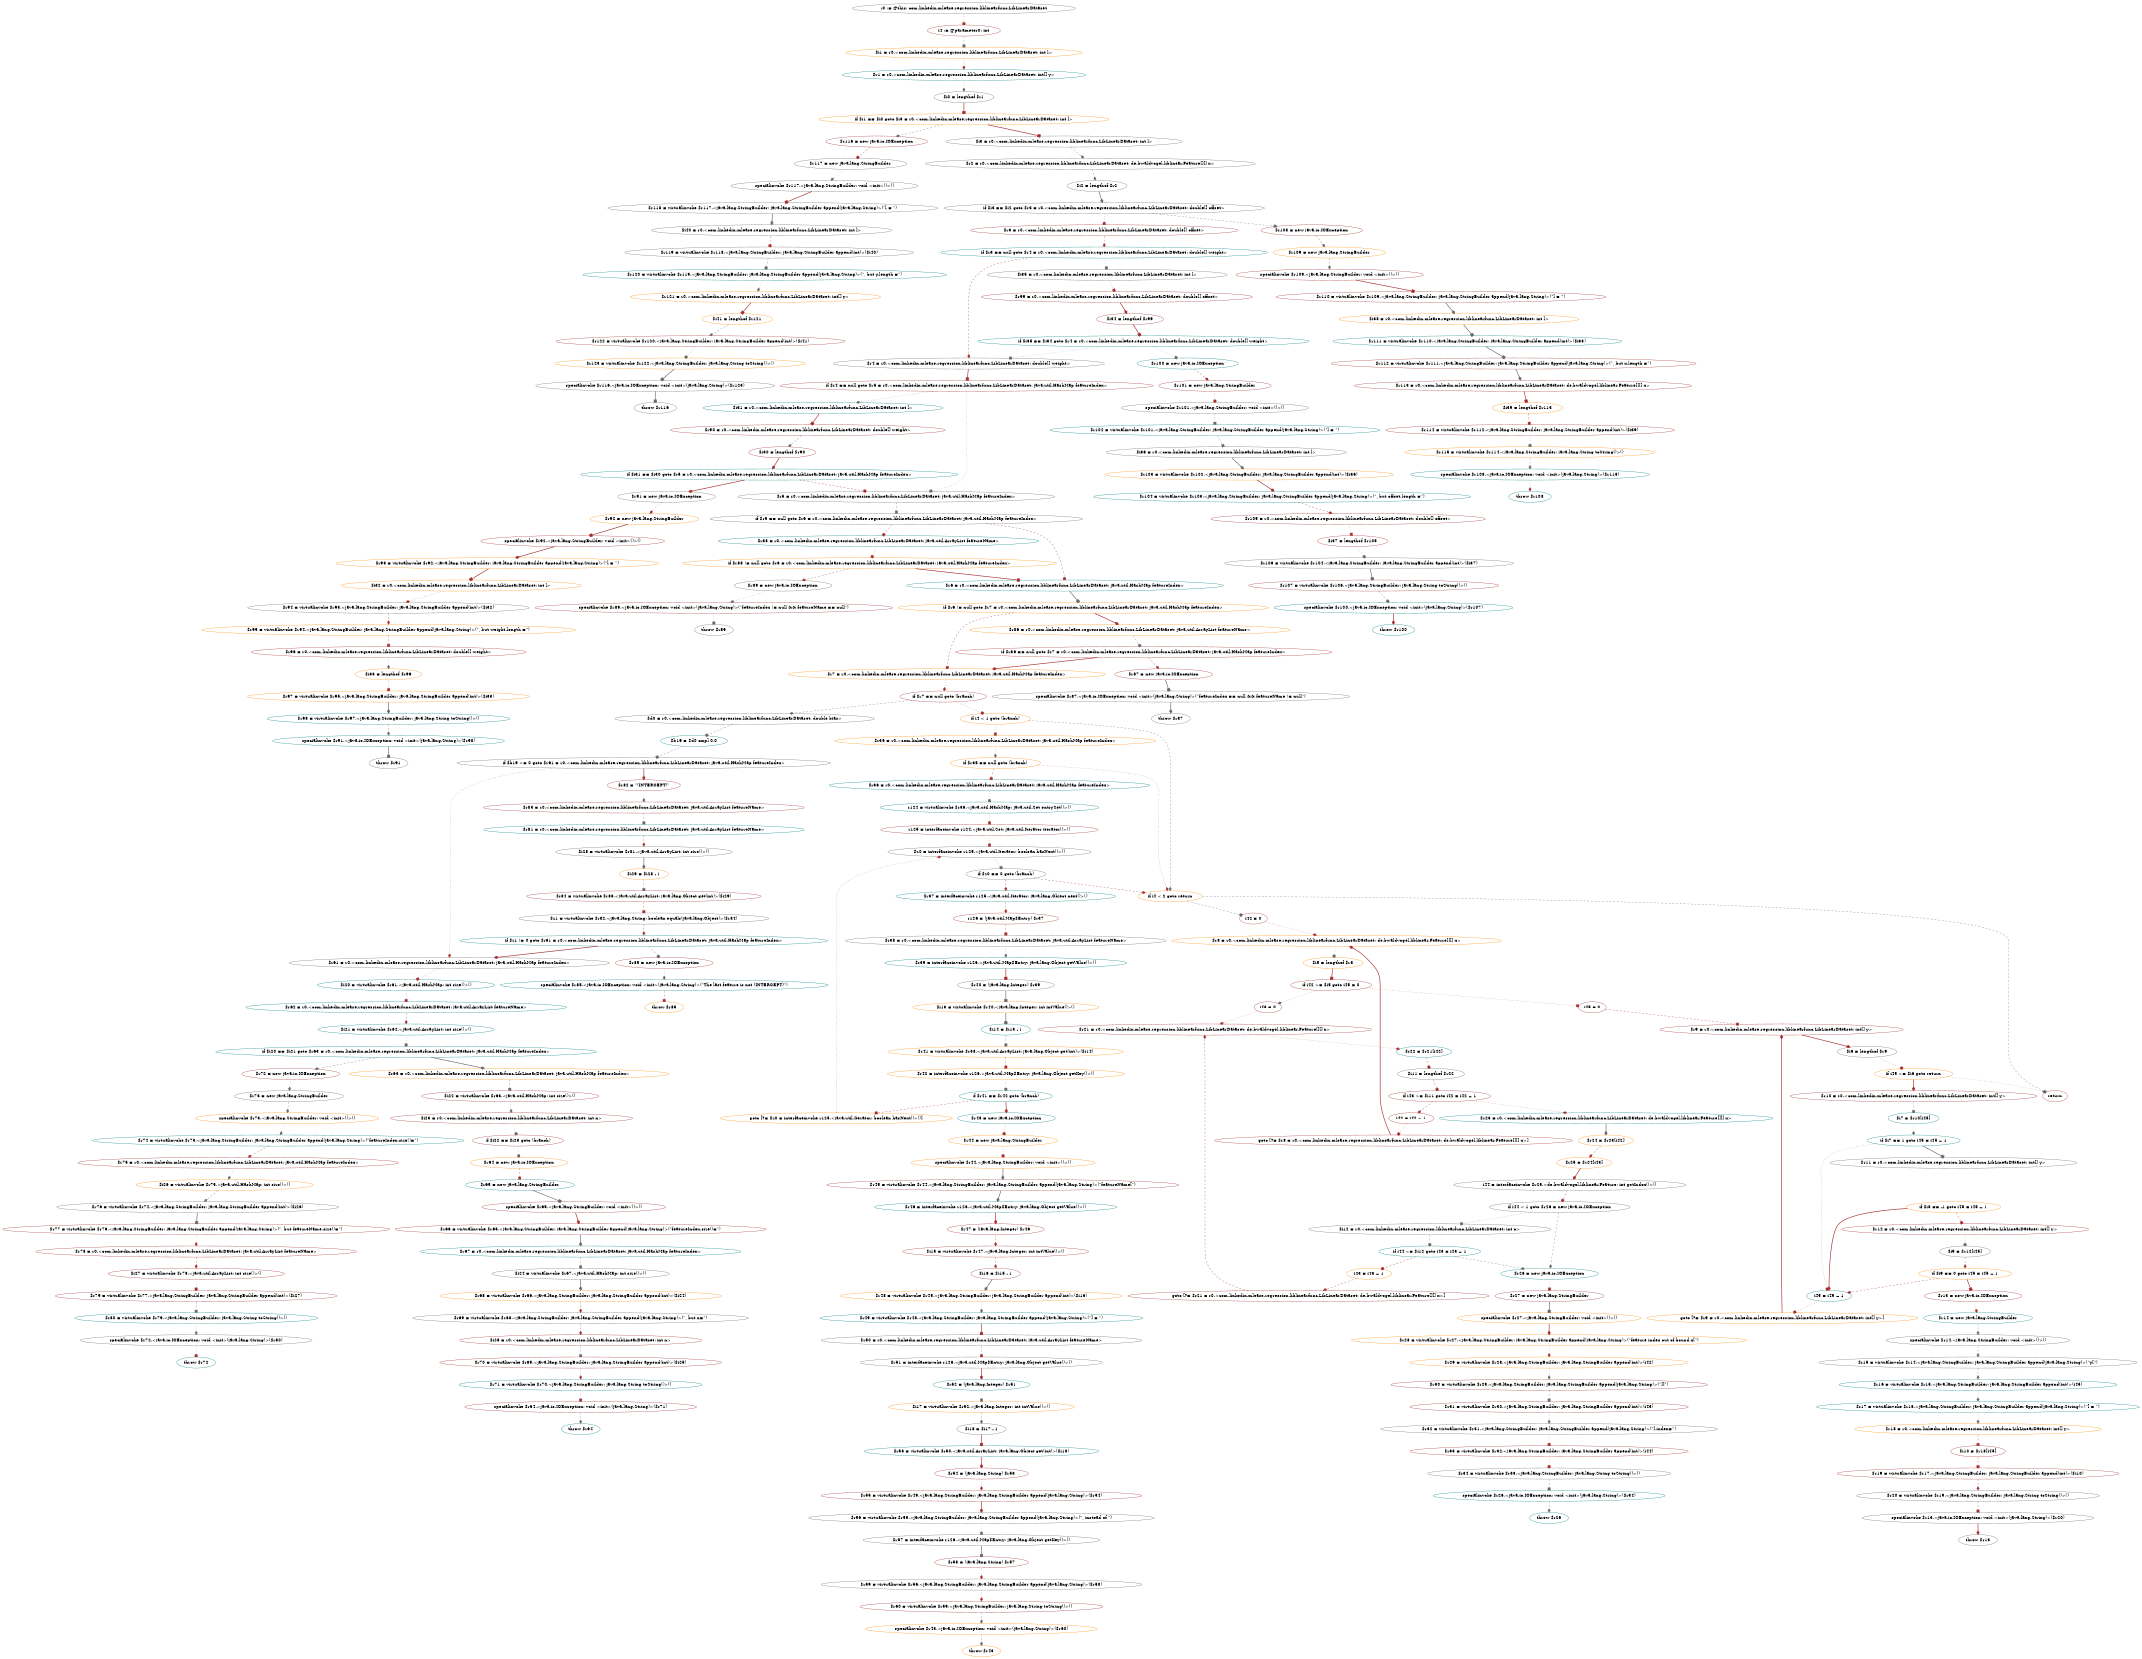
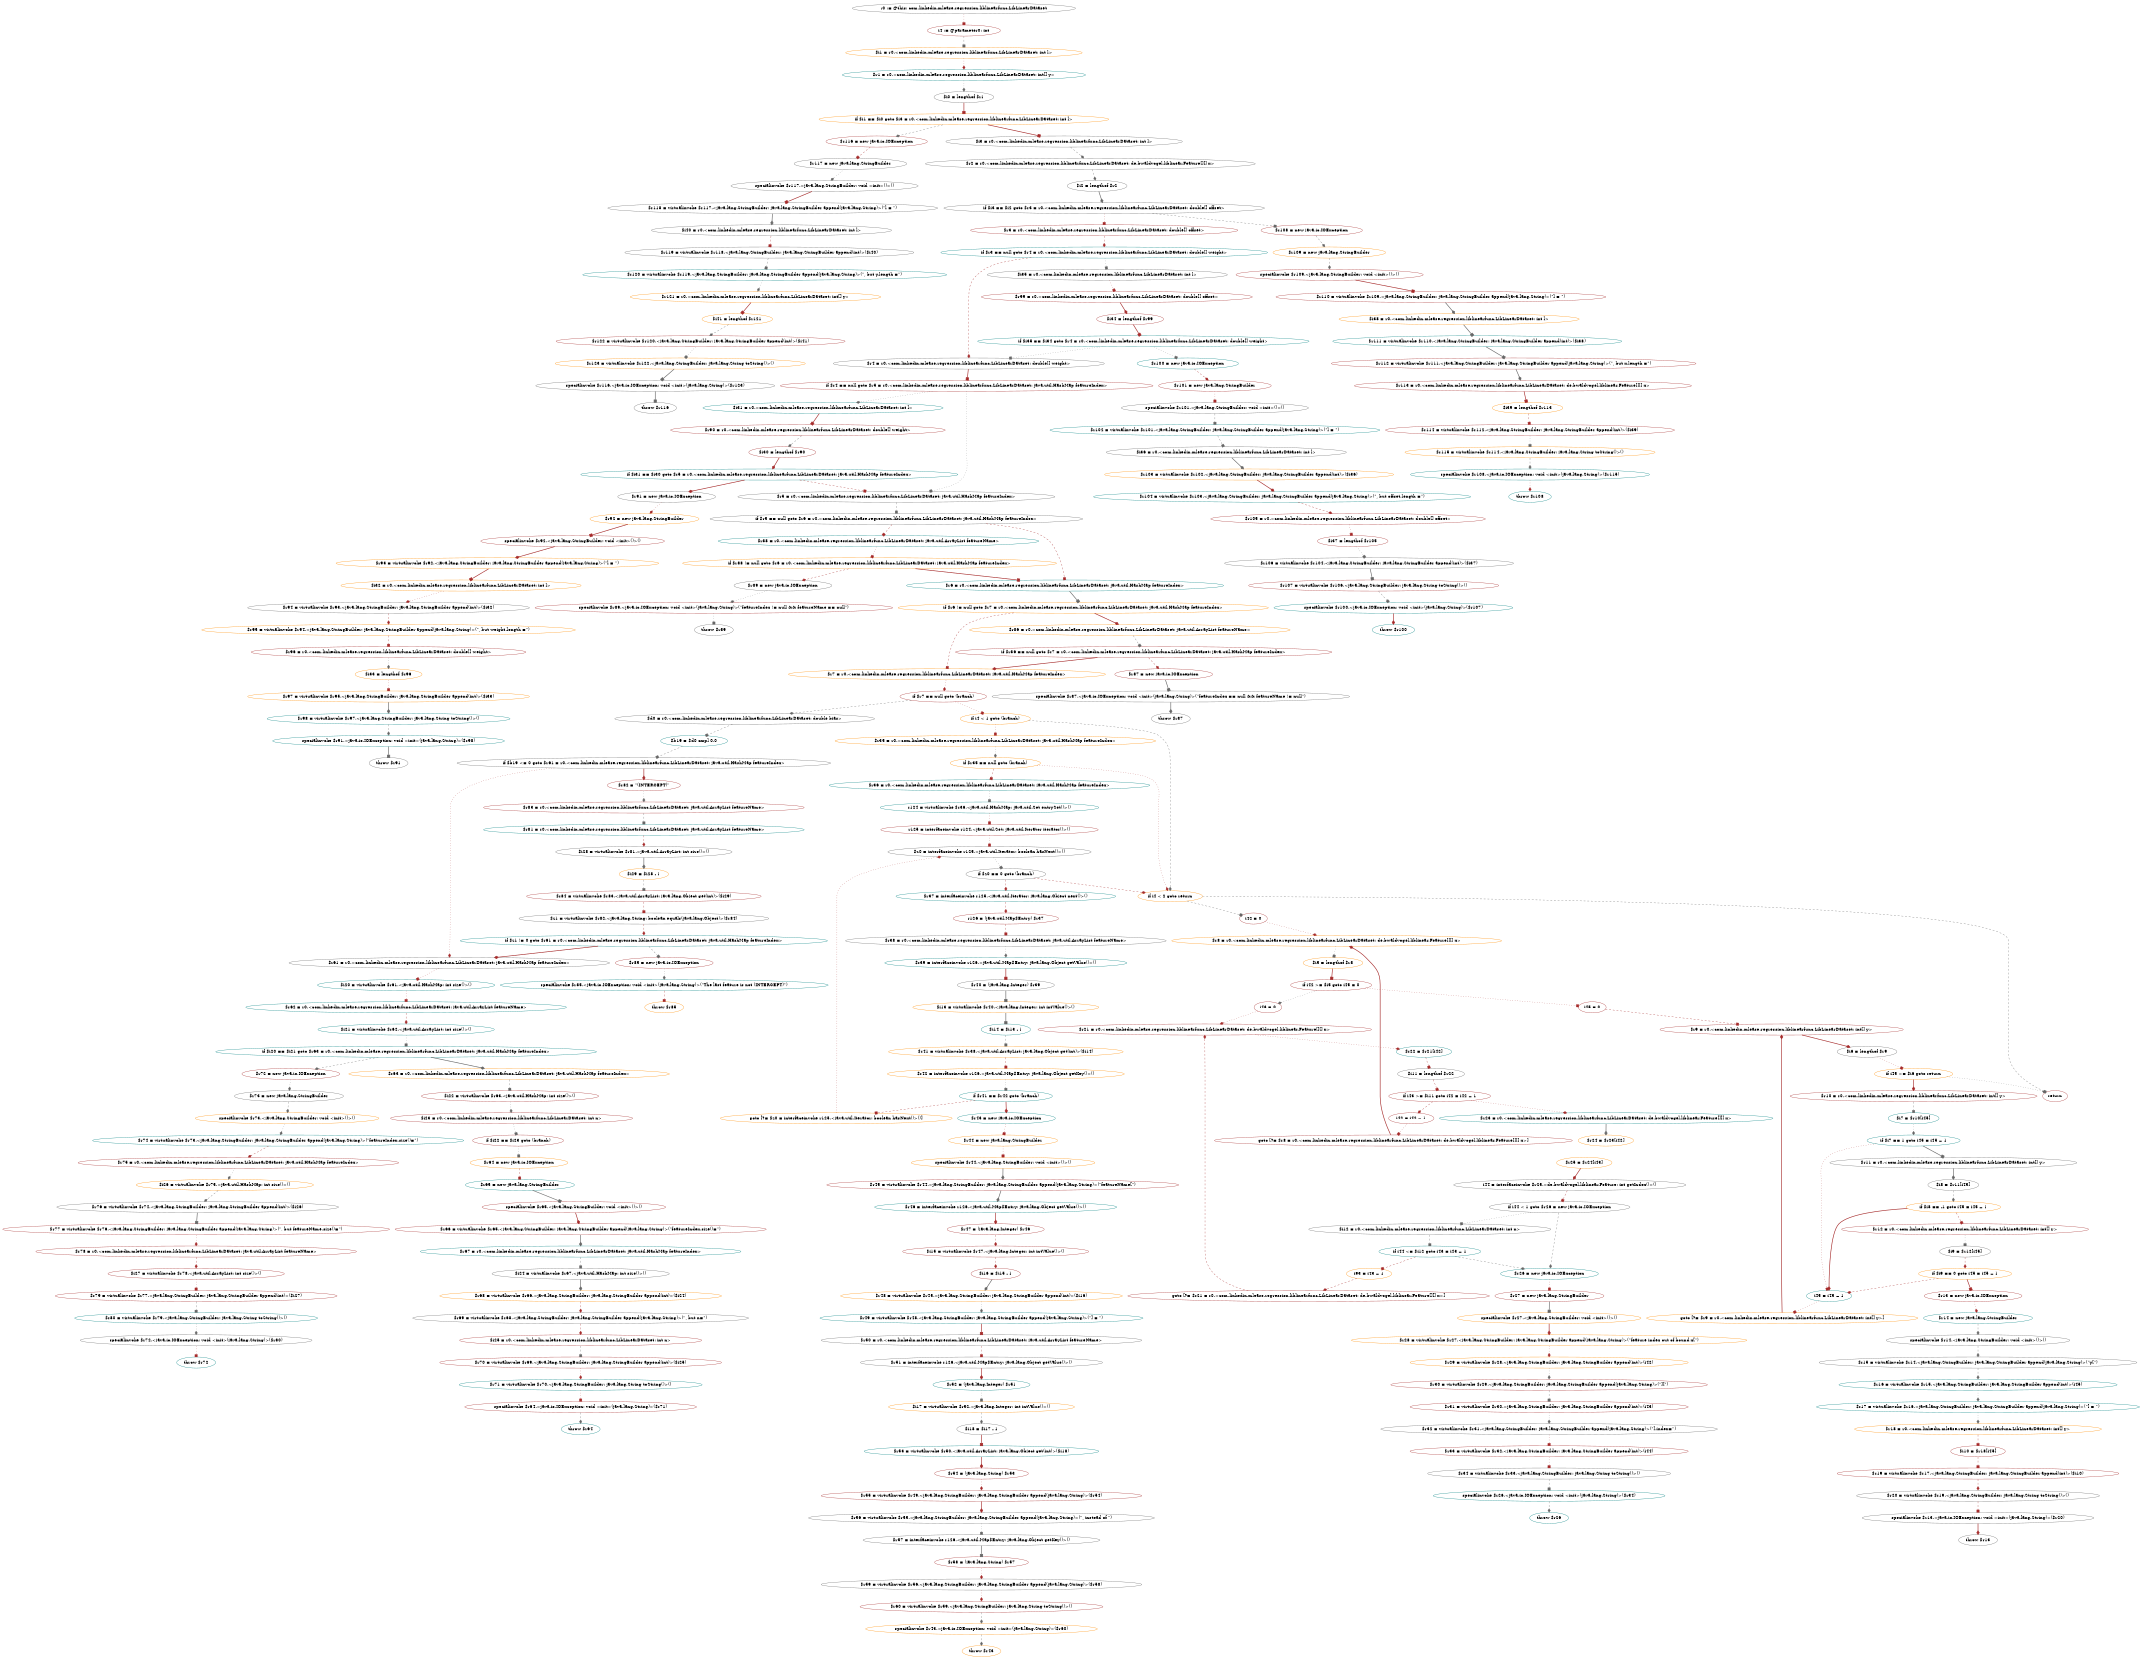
edge "$r24 = $r23[i42]" -> "$r25 = $r24[i43]": removed
node "$i8 = $r11[i45]": added
node "i43 = i43 + 1": label "i43 = i43 + 1" -> "i93 = i43 + 1"
